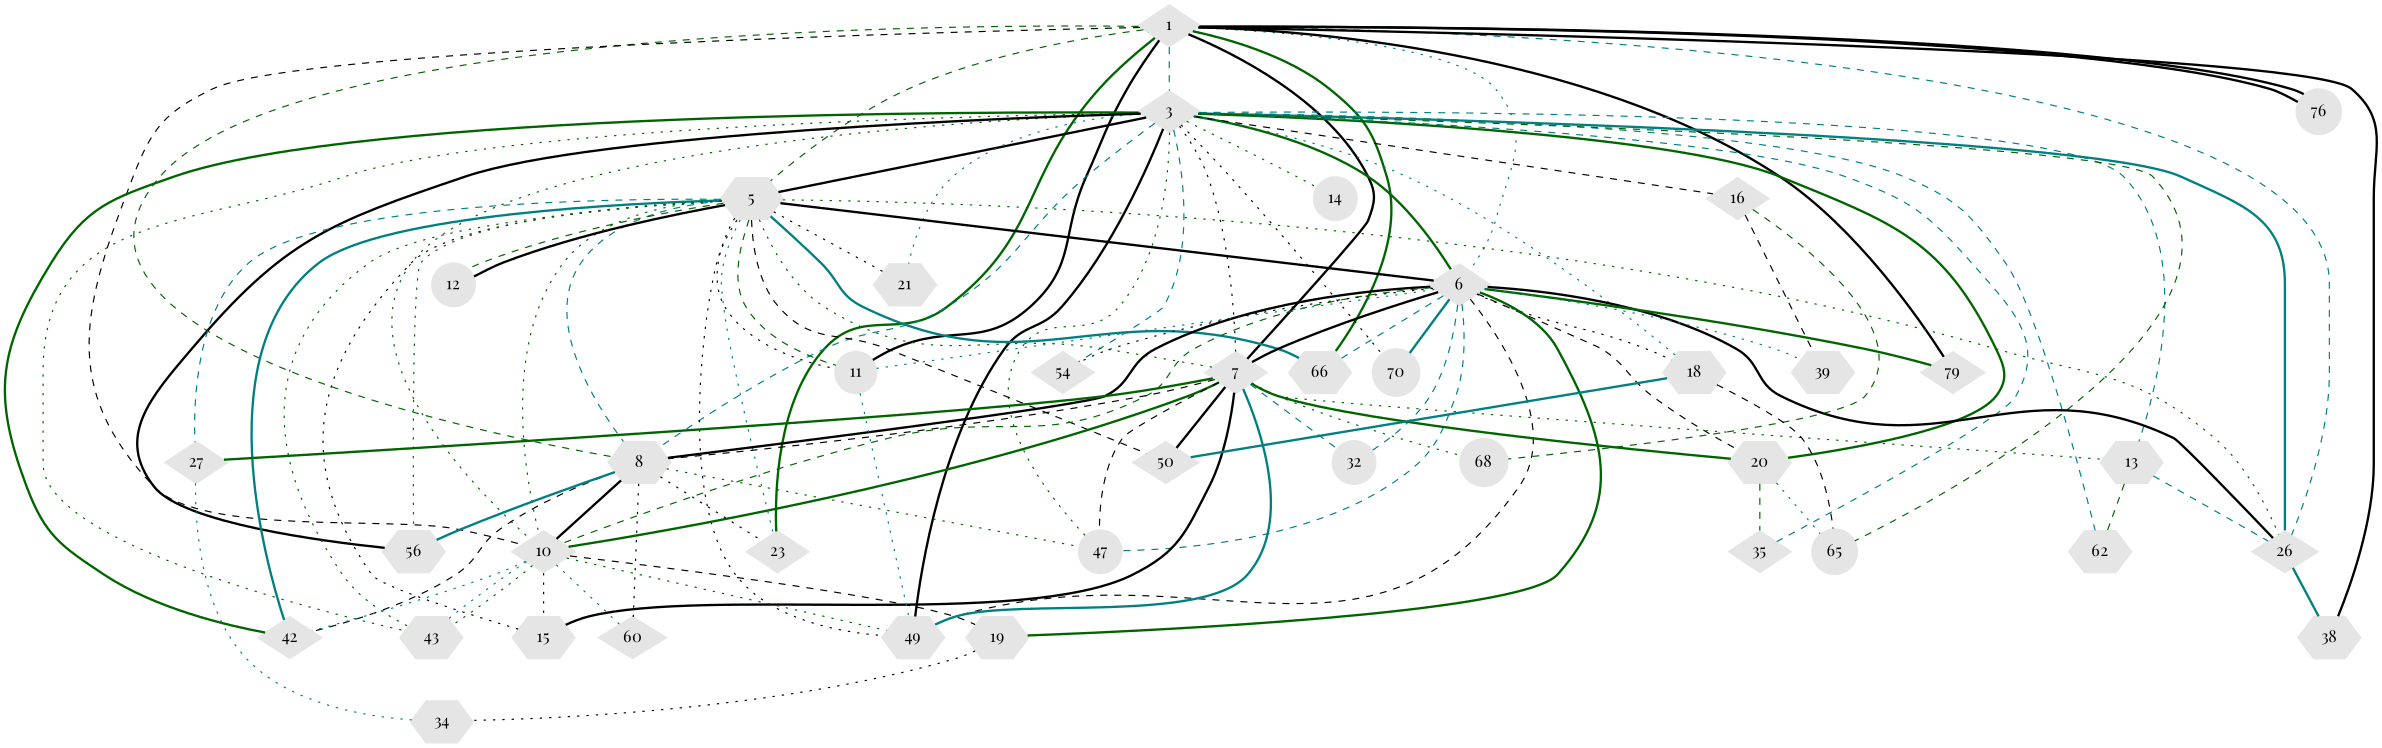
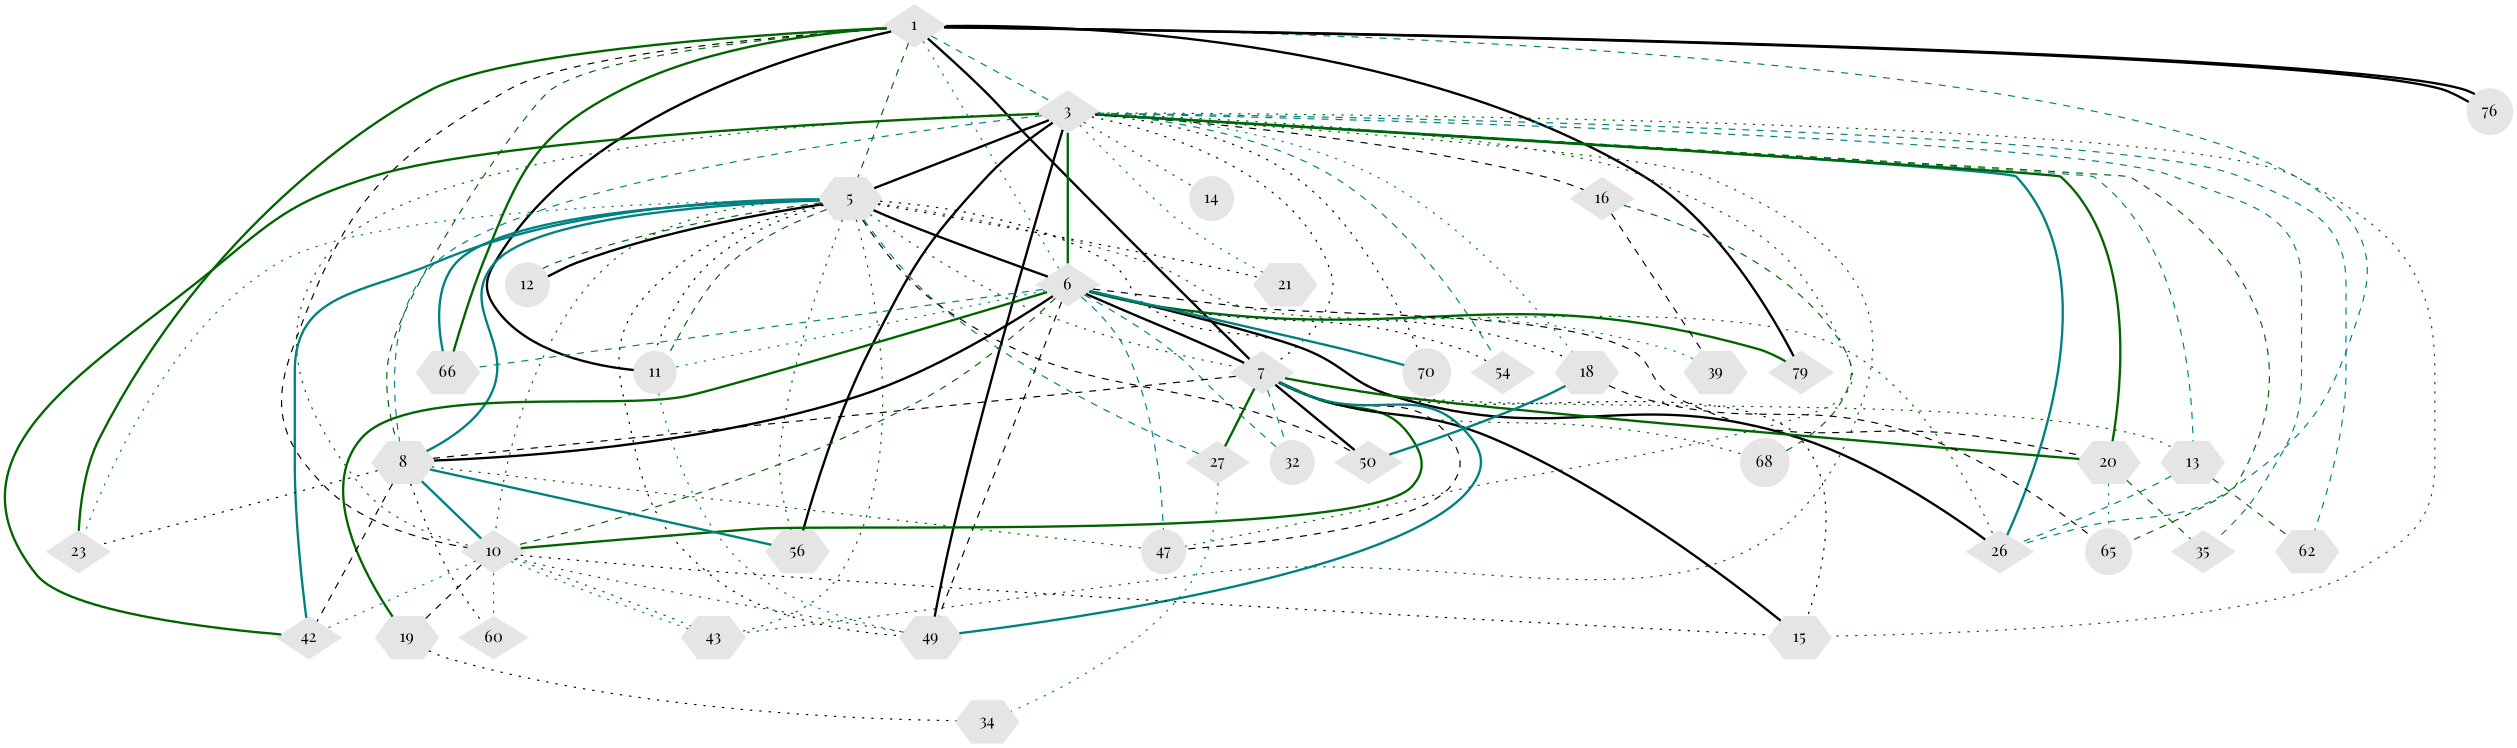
edge "3" -- "15": added
edge "5" -- "8": style dashed -> bold
edge "8" -- "10": color black -> teal
node "38": removed
